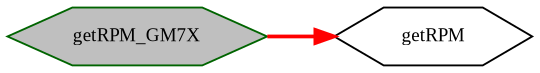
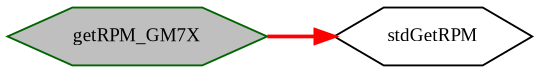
node "getRPM": label "getRPM" -> "stdGetRPM"
